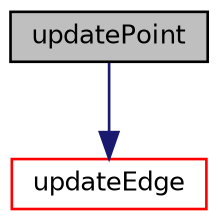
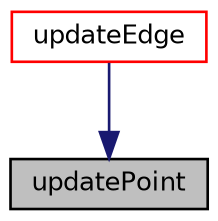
edge "updatePoint" -> "updateEdge": reversed
